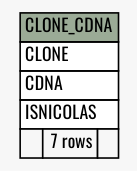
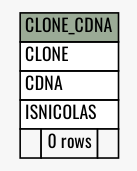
node "CLONE_CDNA": text "7 rows" -> "0 rows"
